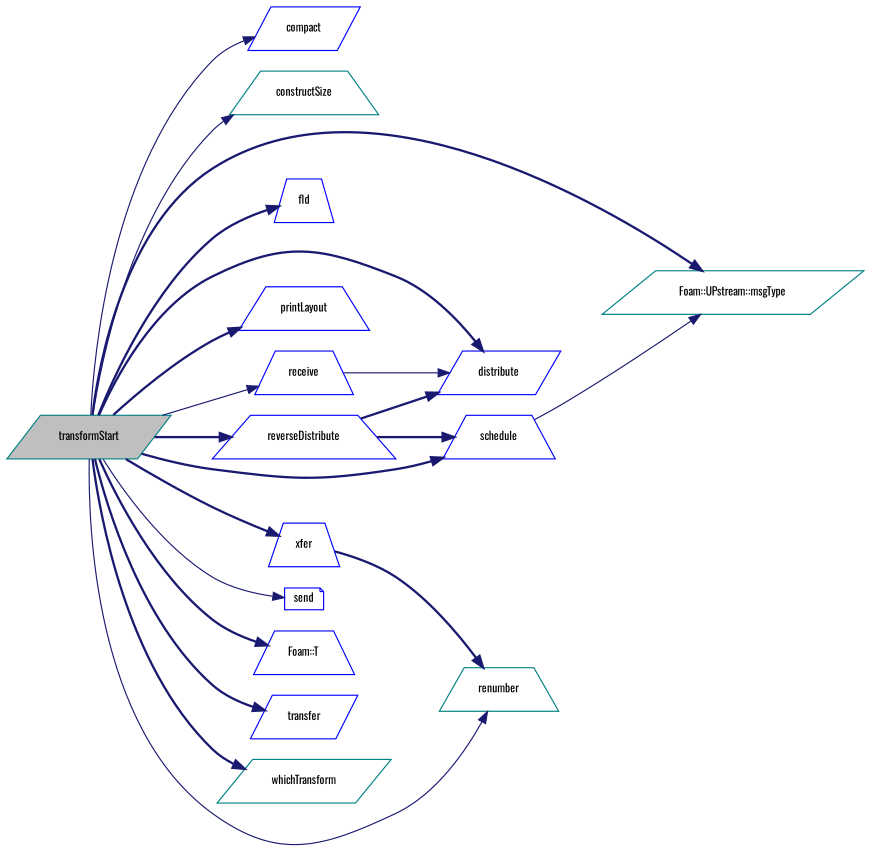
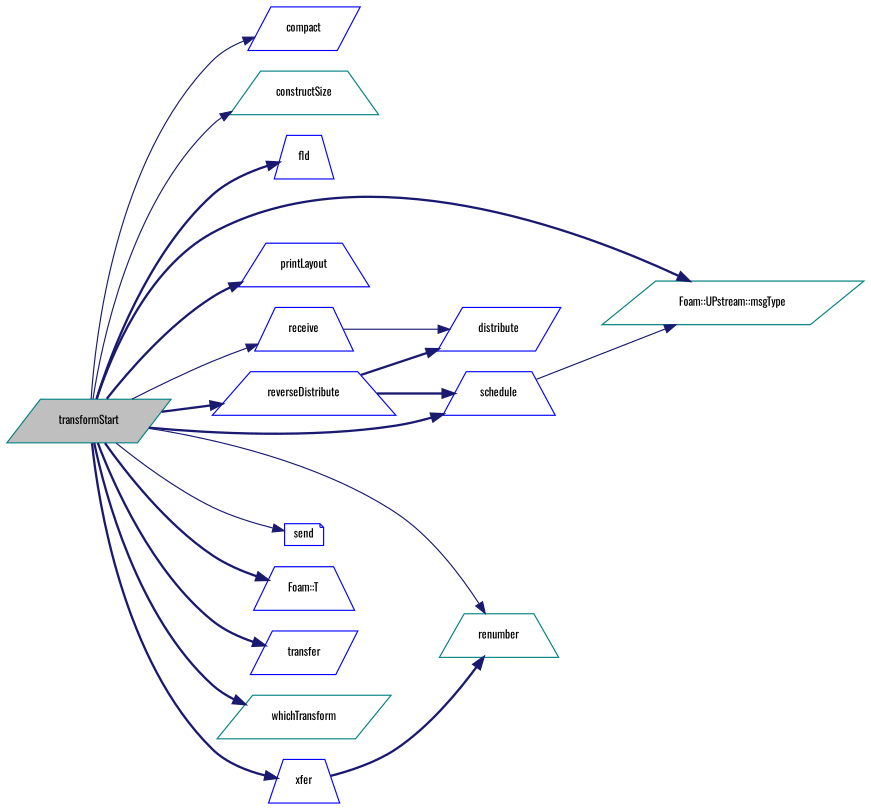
edge "transformStart" -> "distribute": removed
